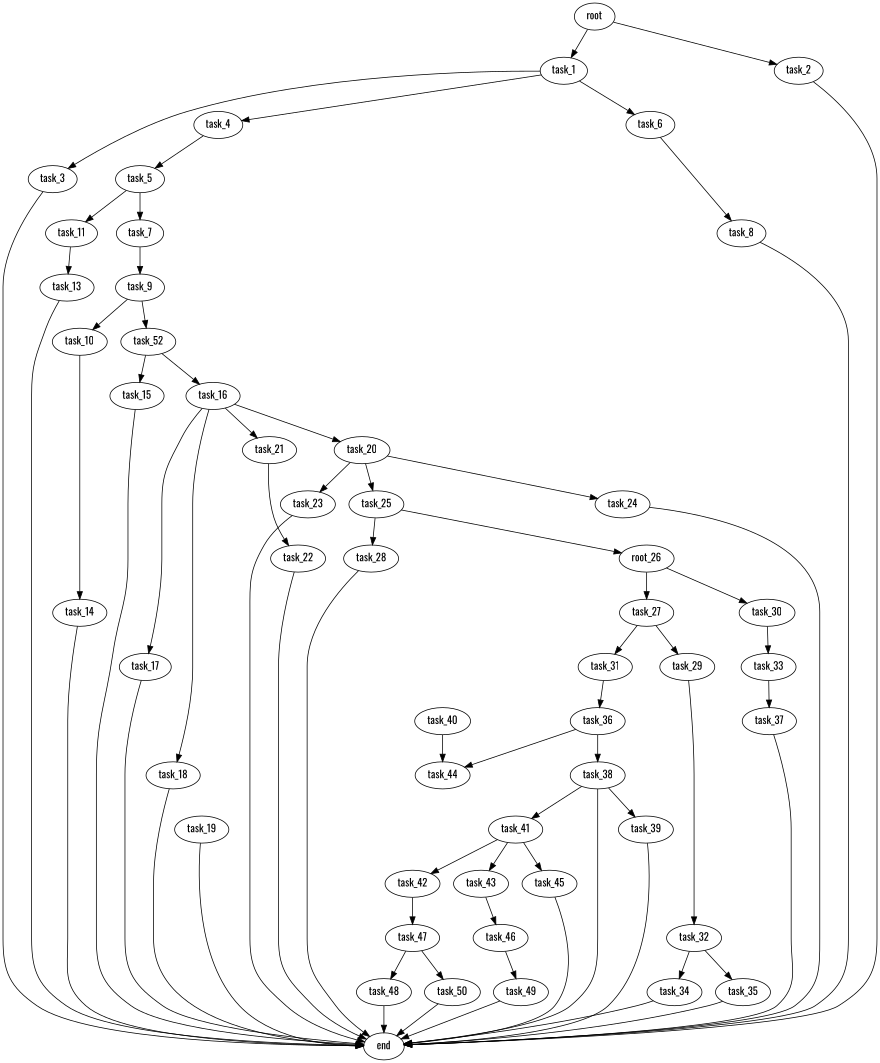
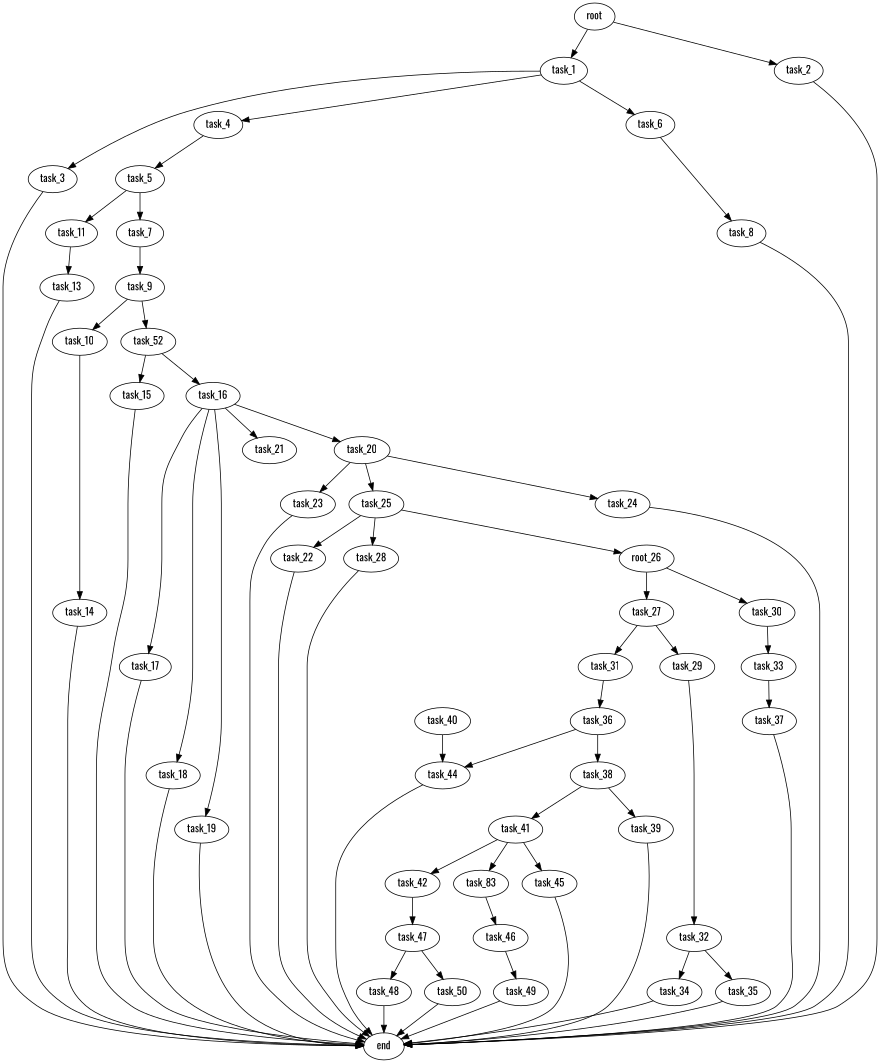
edge "task_21" -> "task_22": now "task_25" -> "task_22"
edge "task_16" -> "task_19": added
node "task_43": label "task_43" -> "task_83"
edge "task_38" -> "end": now "task_44" -> "end"
